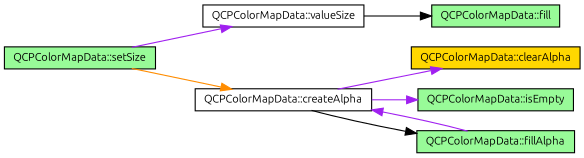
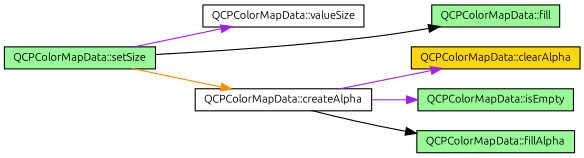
edge "QCPColorMapData::valueSize" -> "QCPColorMapData::fill": now "QCPColorMapData::setSize" -> "QCPColorMapData::fill"
edge "QCPColorMapData::fillAlpha" -> "QCPColorMapData::createAlpha": removed
